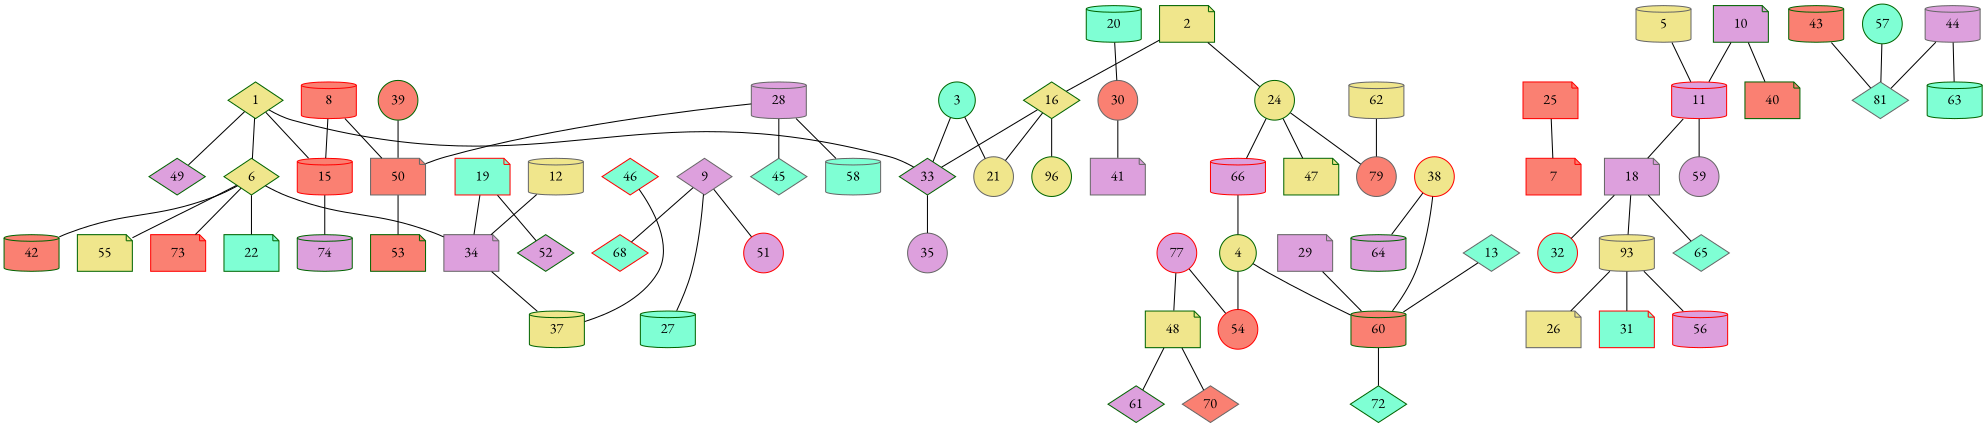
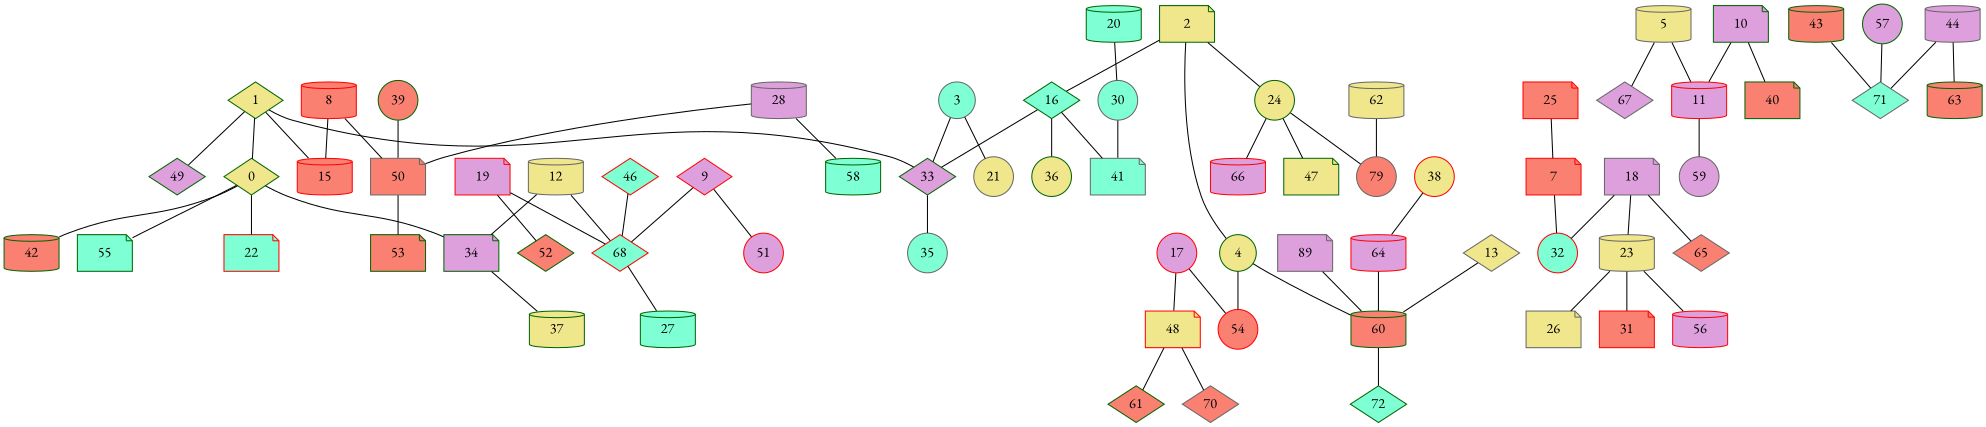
node "57": fillcolor aquamarine -> plum
node "3": color darkgreen -> gray40
node "16": fillcolor khaki -> aquamarine
node "30": fillcolor salmon -> aquamarine
node "67": added
node "81": label "81" -> "71"
node "63": fillcolor aquamarine -> salmon
edge "16" -- "21": now "16" -- "41"
edge "11" -- "18": removed
node "6": label "6" -> "0"
node "19": fillcolor aquamarine -> plum
node "9": color gray40 -> red
node "45": removed
node "58": color gray40 -> darkgreen
node "96": label "96" -> "36"
node "41": fillcolor plum -> aquamarine
edge "7" -- "32": added
edge "19" -- "34": now "19" -- "68"
edge "66" -- "4": now "2" -- "4"
edge "12" -- "68": added
node "55": fillcolor khaki -> aquamarine
node "73": removed
node "22": color darkgreen -> red
node "74": removed
node "34": color gray40 -> darkgreen
node "52": fillcolor plum -> salmon
node "35": fillcolor plum -> aquamarine
node "77": label "77" -> "17"
node "29": label "29" -> "89"
node "64": color darkgreen -> red
node "13": fillcolor aquamarine -> khaki
node "93": label "93" -> "23"
node "65": fillcolor aquamarine -> salmon
edge "9" -- "27": now "68" -- "27"
edge "38" -- "60": now "64" -- "60"
edge "46" -- "37": now "46" -- "68"
node "48": color darkgreen -> red
node "31": fillcolor aquamarine -> salmon
node "61": fillcolor plum -> salmon
